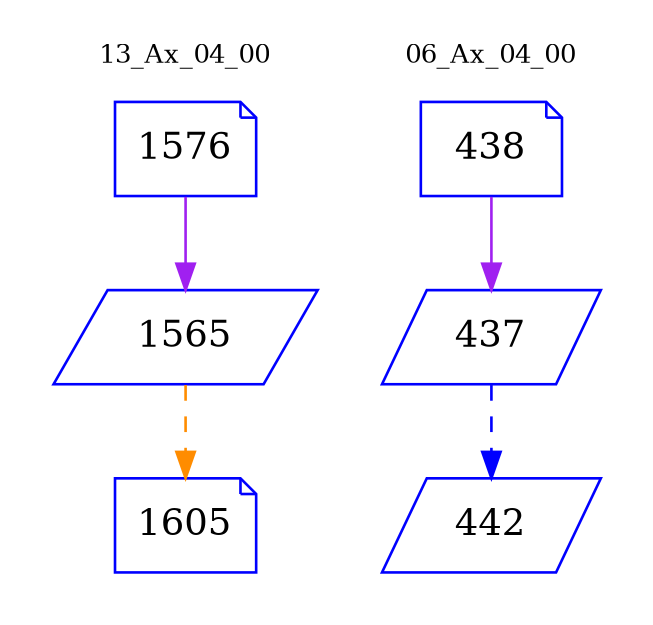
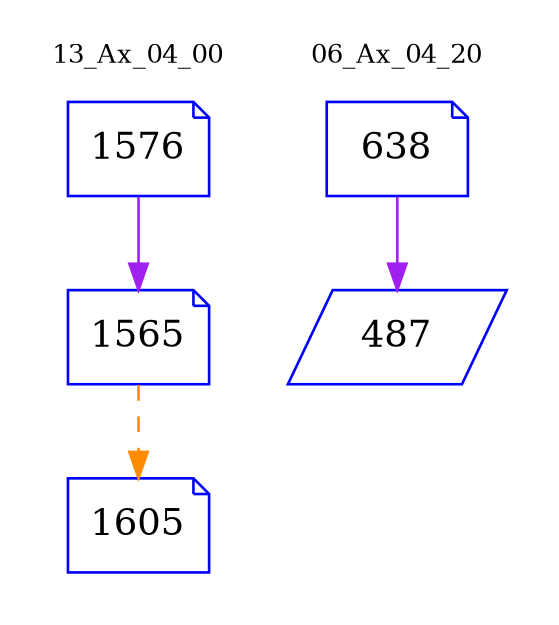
cluster "06_Ax_04_00": label "06_Ax_04_00" -> "06_Ax_04_20"
node "438": label "438" -> "638"
node "1565": shape parallelogram -> note
node "437": label "437" -> "487"
node "442": removed
